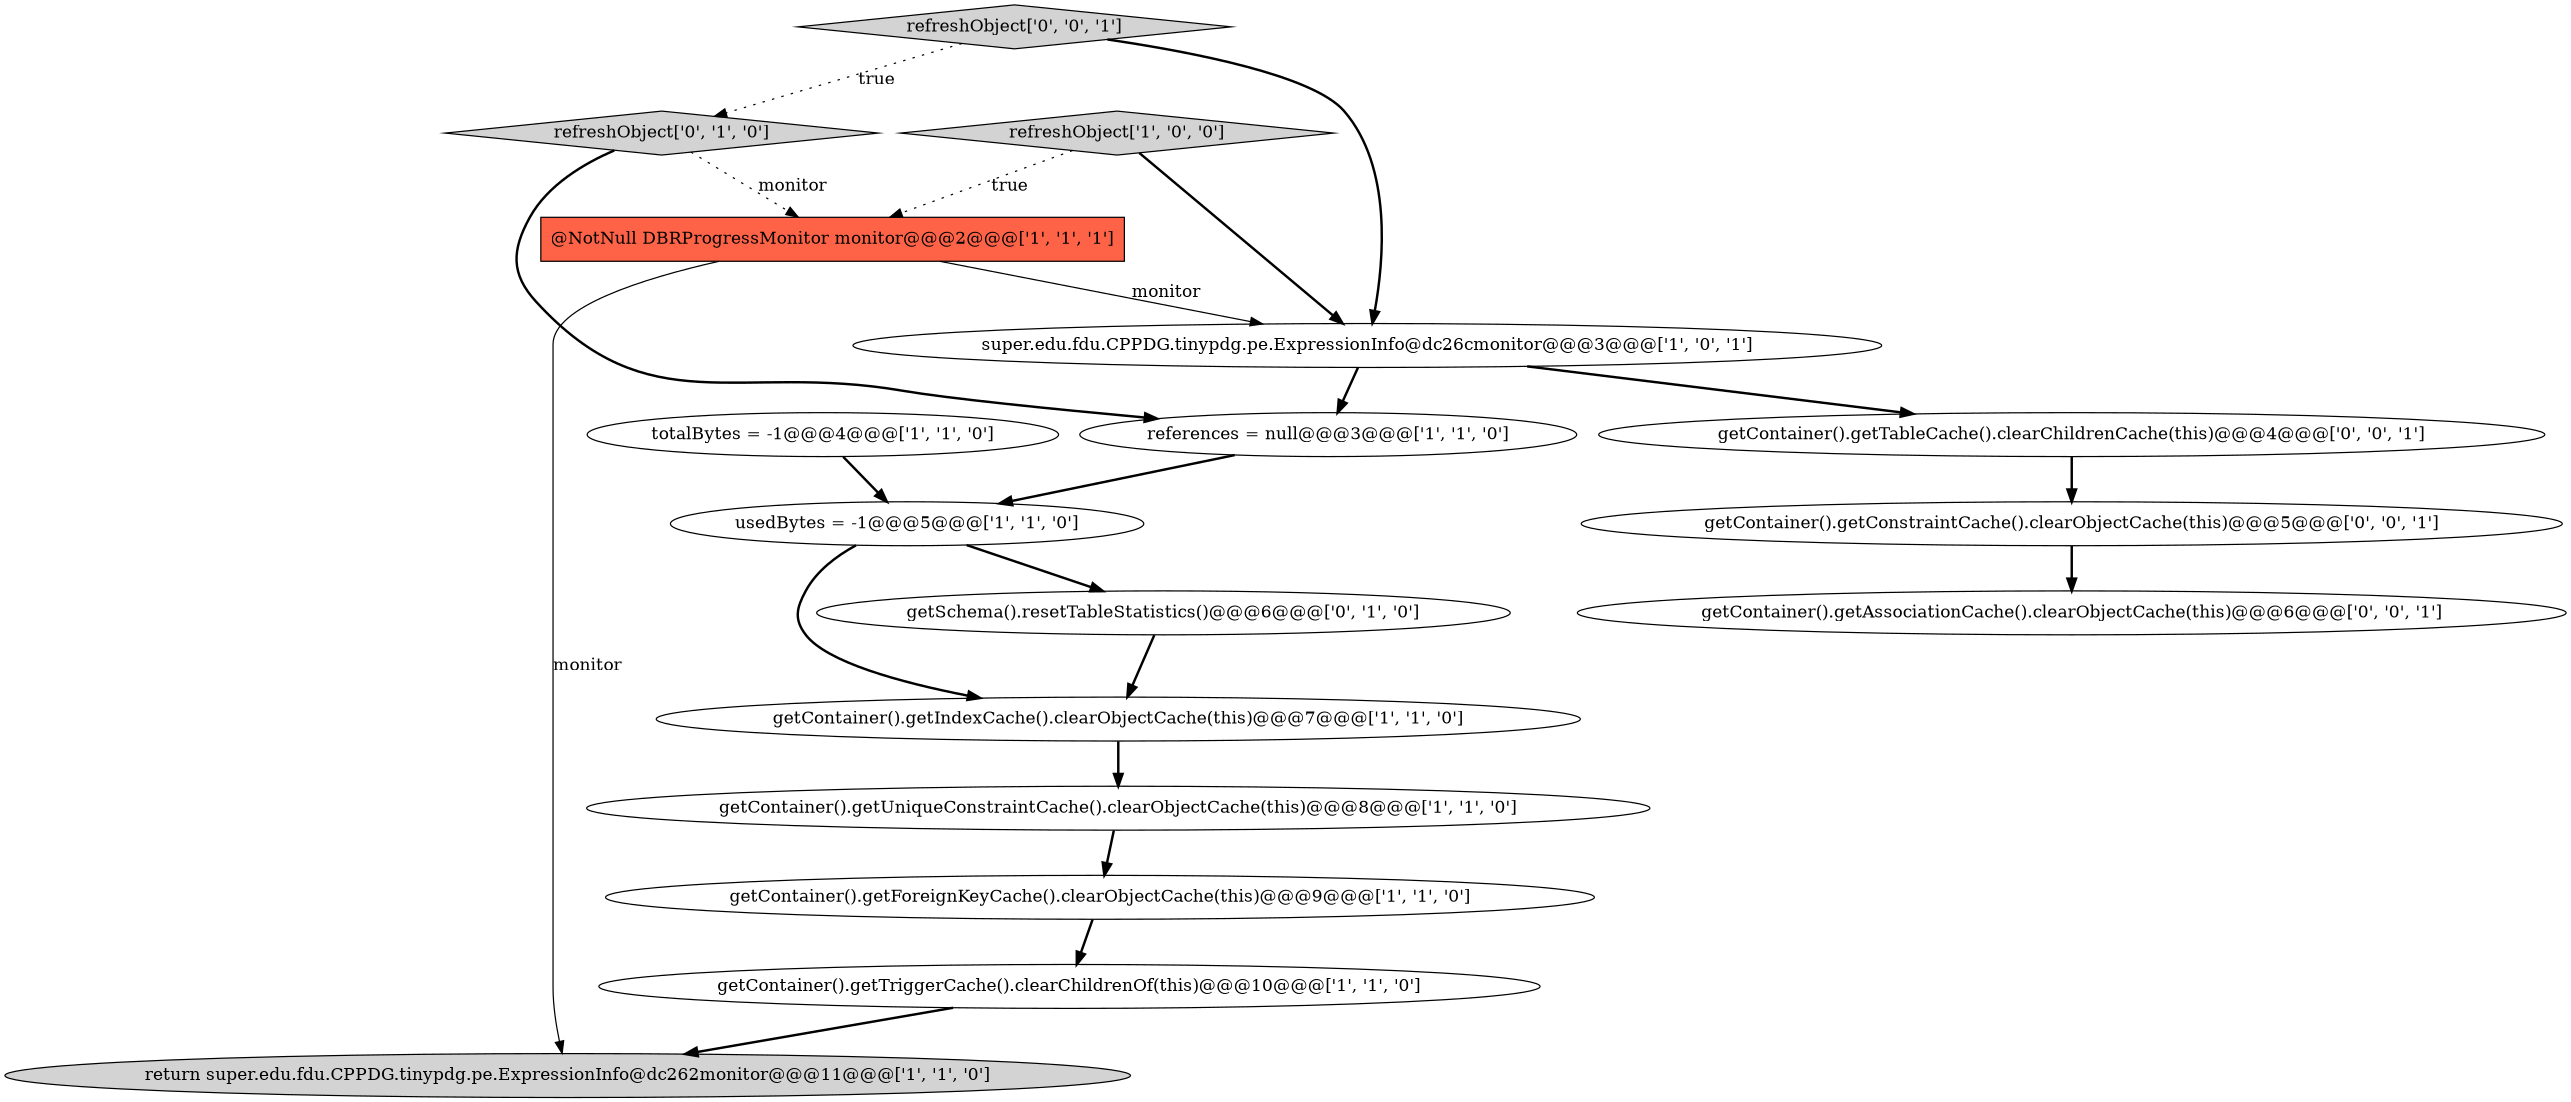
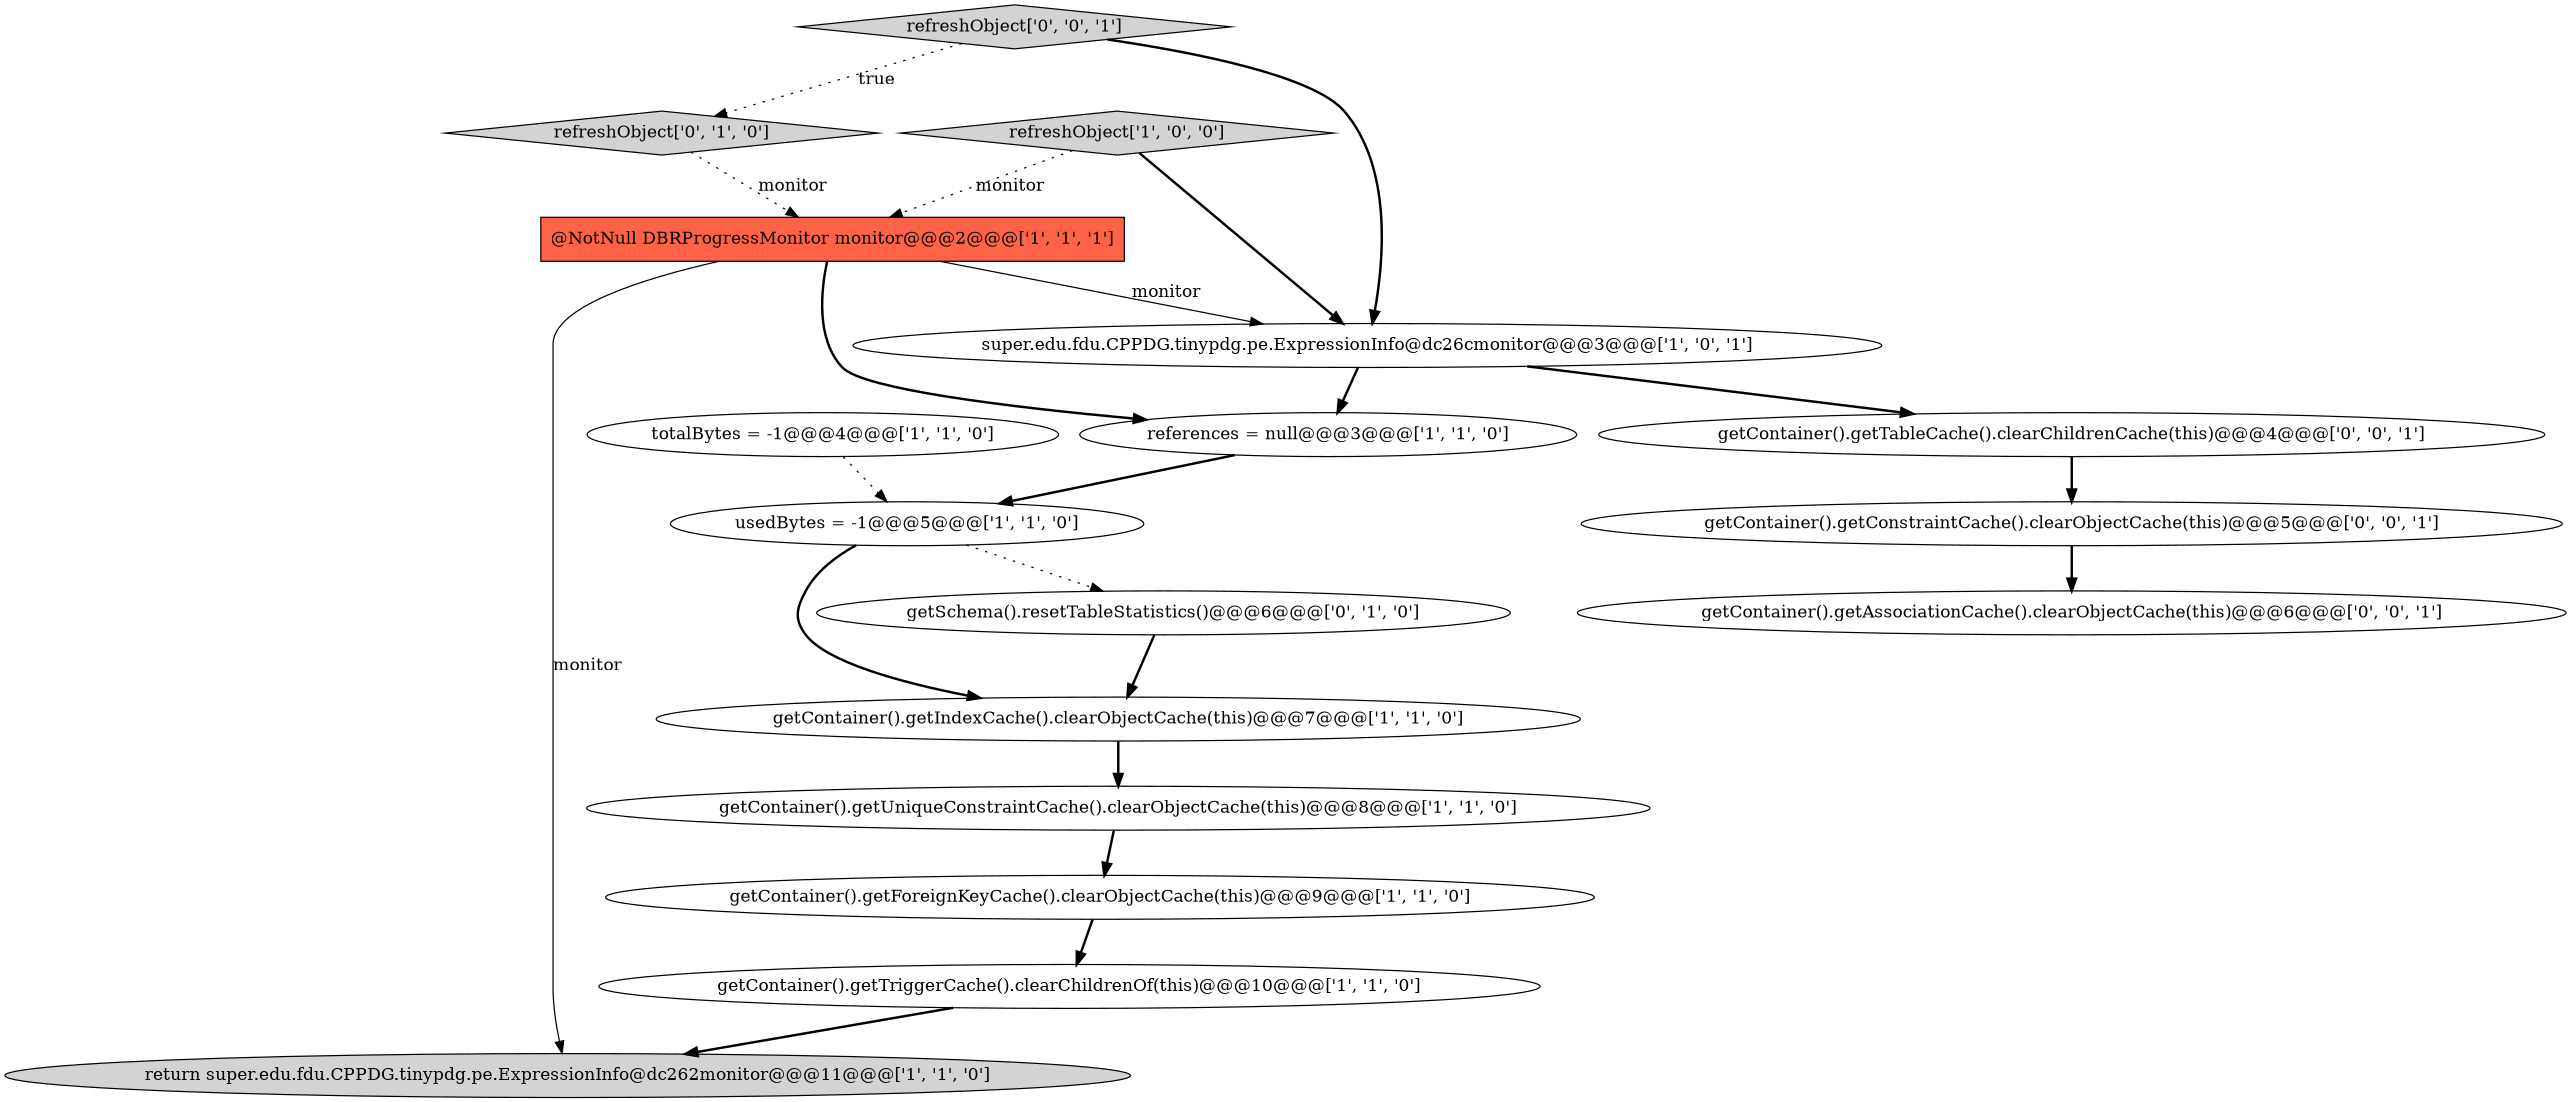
edge "refreshObject['1', '0', '0']" -> "@NotNull DBRProgressMonitor monitor@@@2@@@['1', '1', '1']": label "true" -> "monitor"
edge "refreshObject['0', '1', '0']" -> "references = null@@@3@@@['1', '1', '0']": now "@NotNull DBRProgressMonitor monitor@@@2@@@['1', '1', '1']" -> "references = null@@@3@@@['1', '1', '0']"
edge "totalBytes = -1@@@4@@@['1', '1', '0']" -> "usedBytes = -1@@@5@@@['1', '1', '0']": style bold -> dotted
edge "usedBytes = -1@@@5@@@['1', '1', '0']" -> "getSchema().resetTableStatistics()@@@6@@@['0', '1', '0']": style bold -> dotted
